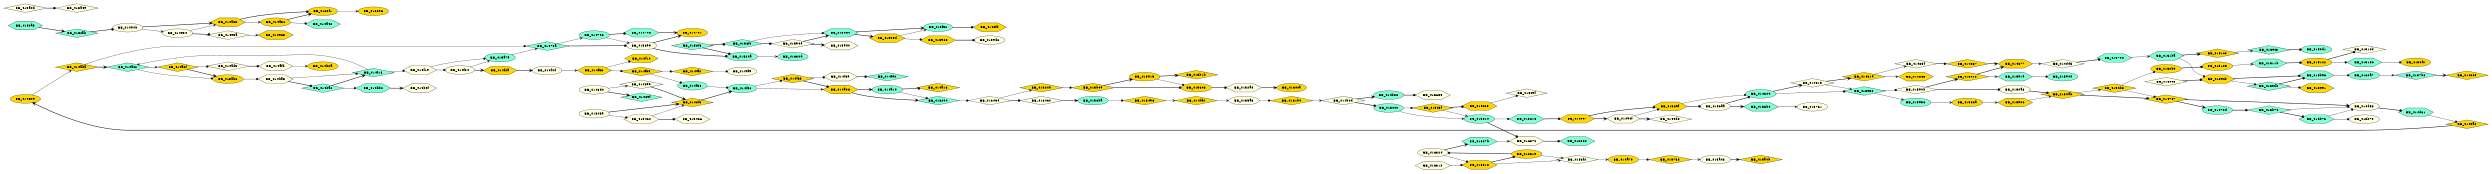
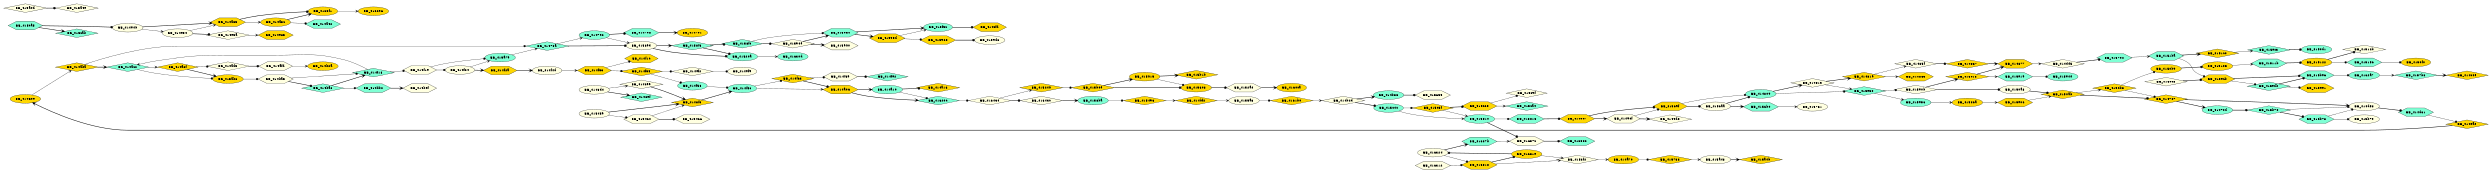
edge "BB_415cab" -> "BB_414e4b": now "BB_415ca5" -> "BB_414e4b"
edge "BB_4158ed" -> "BB_4147e1": now "BB_4158ed" -> "BB_4158f6"
node "BB_414ef2": fillcolor gold -> lightyellow
node "BB_415ca4": added
